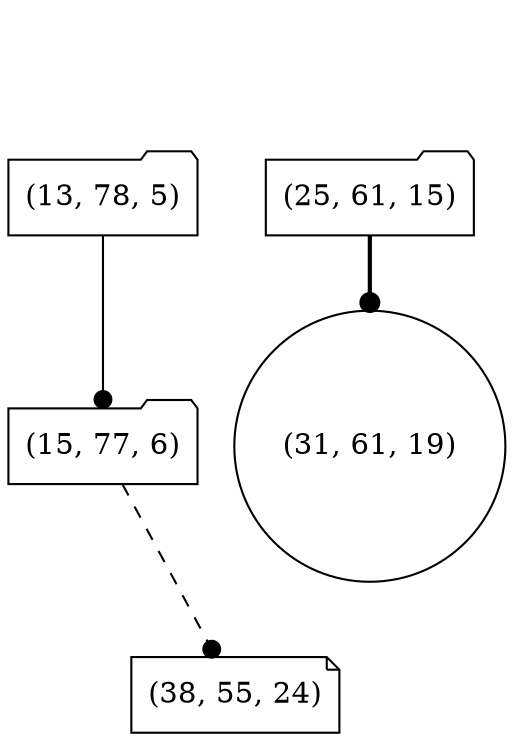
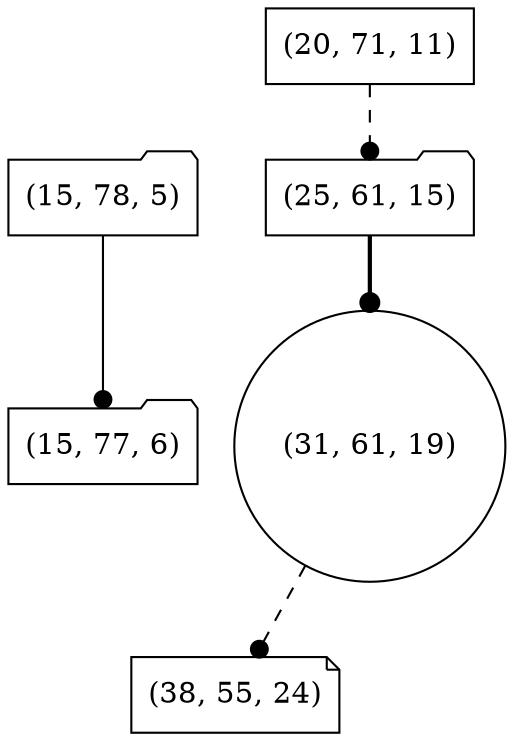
node "(20, 71, 11)": added
node "(13, 78, 5)": label "(13, 78, 5)" -> "(15, 78, 5)"
edge "(15, 77, 6)" -> "(38, 55, 24)": now "(31, 61, 19)" -> "(38, 55, 24)"
